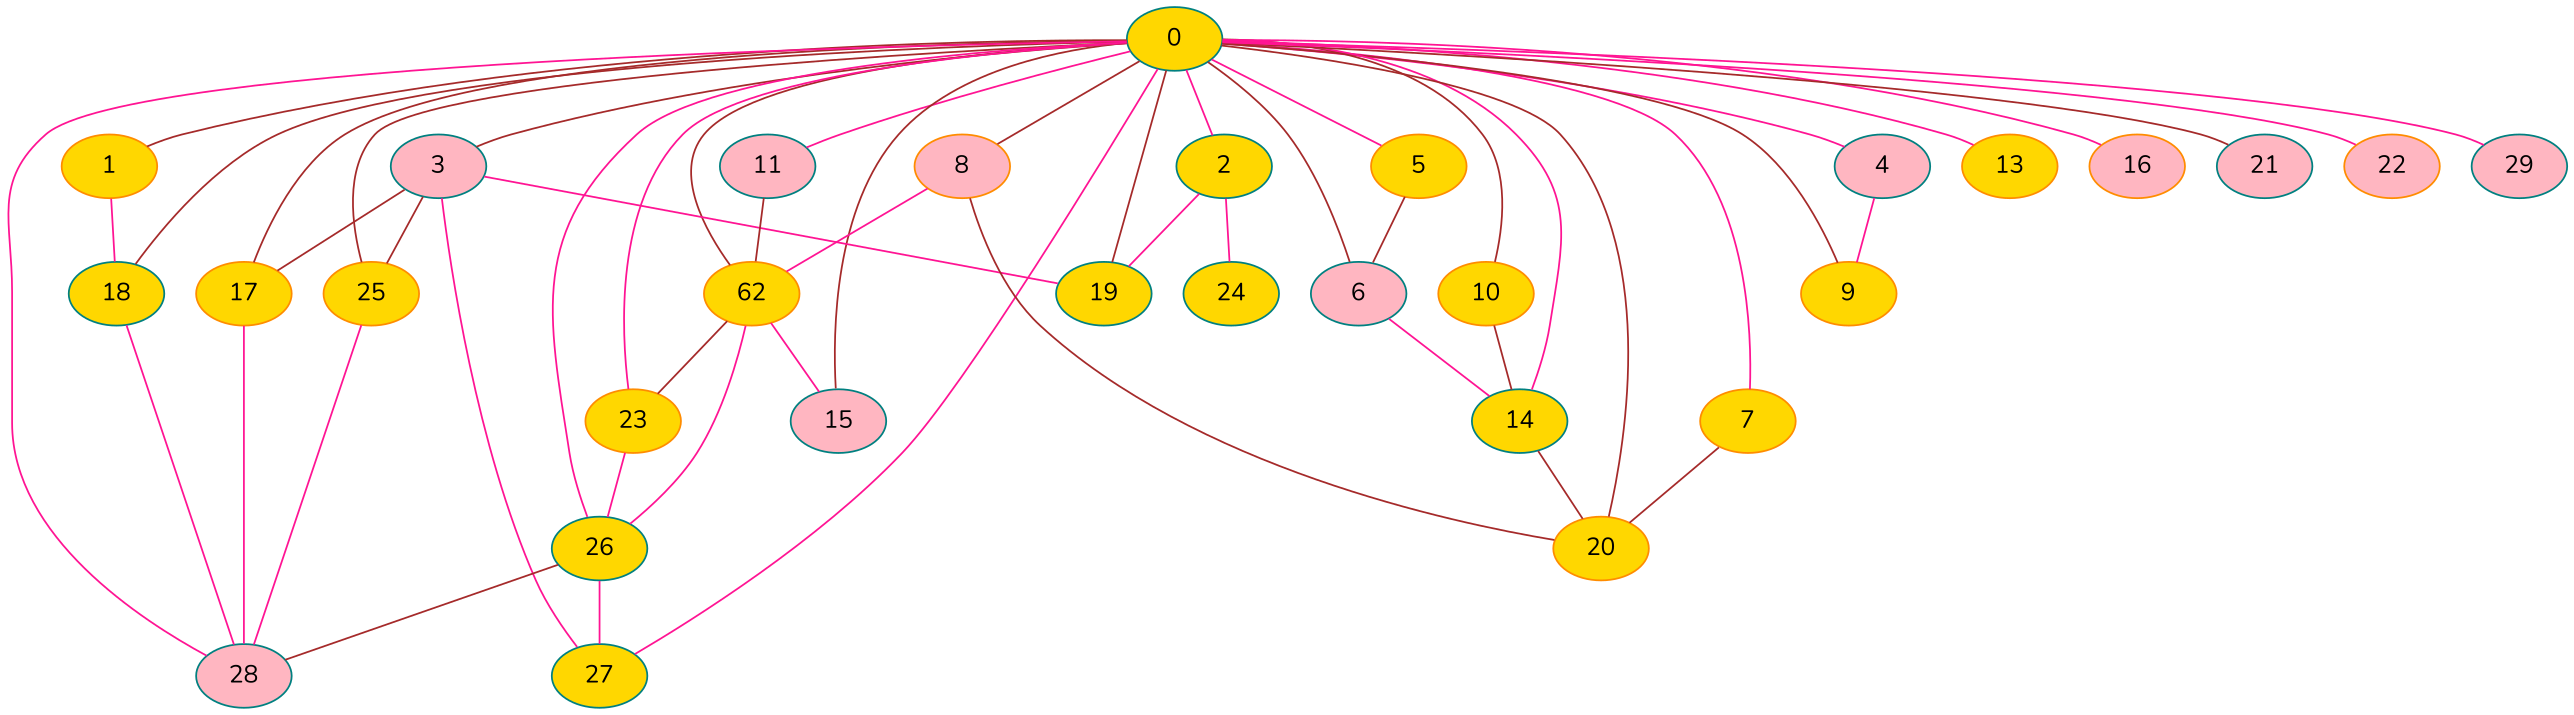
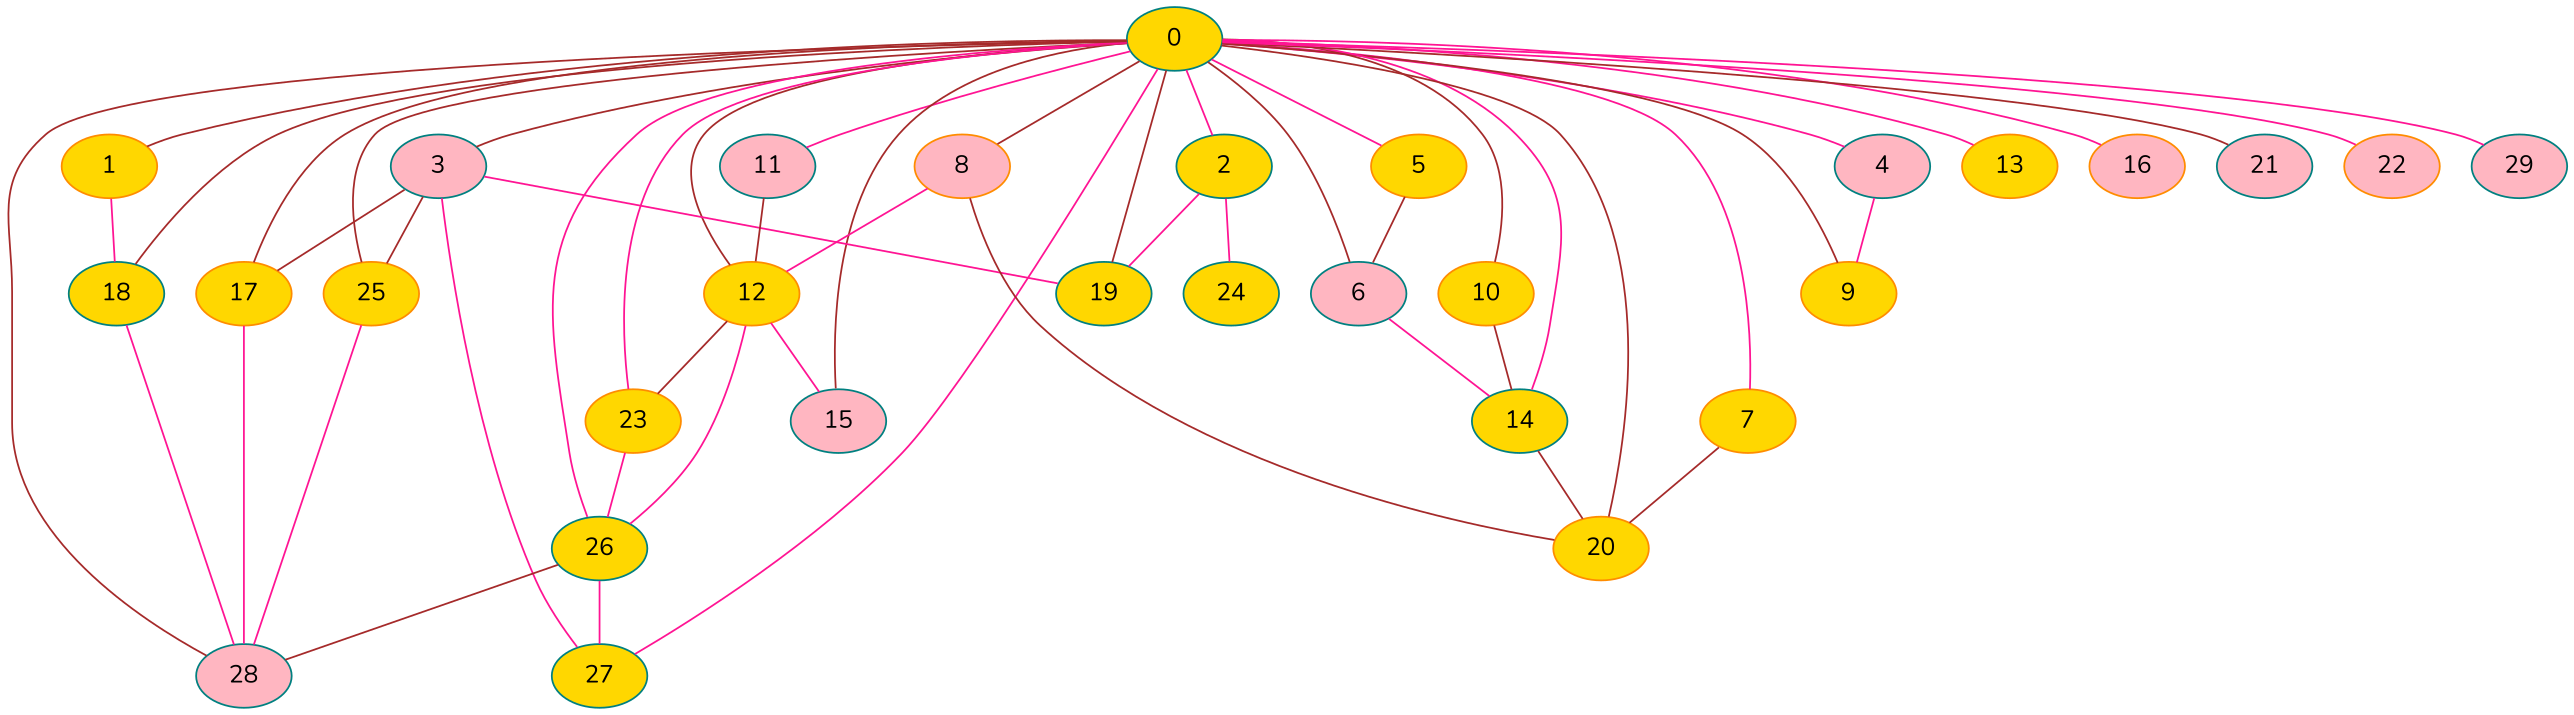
edge "0" -- "28": color deeppink -> brown
node "62": label "62" -> "12"
